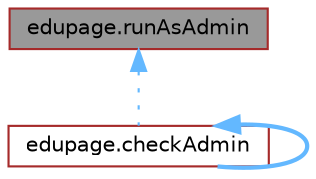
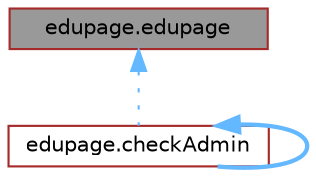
node "edupage.runAsAdmin": label "edupage.runAsAdmin" -> "edupage.edupage"
